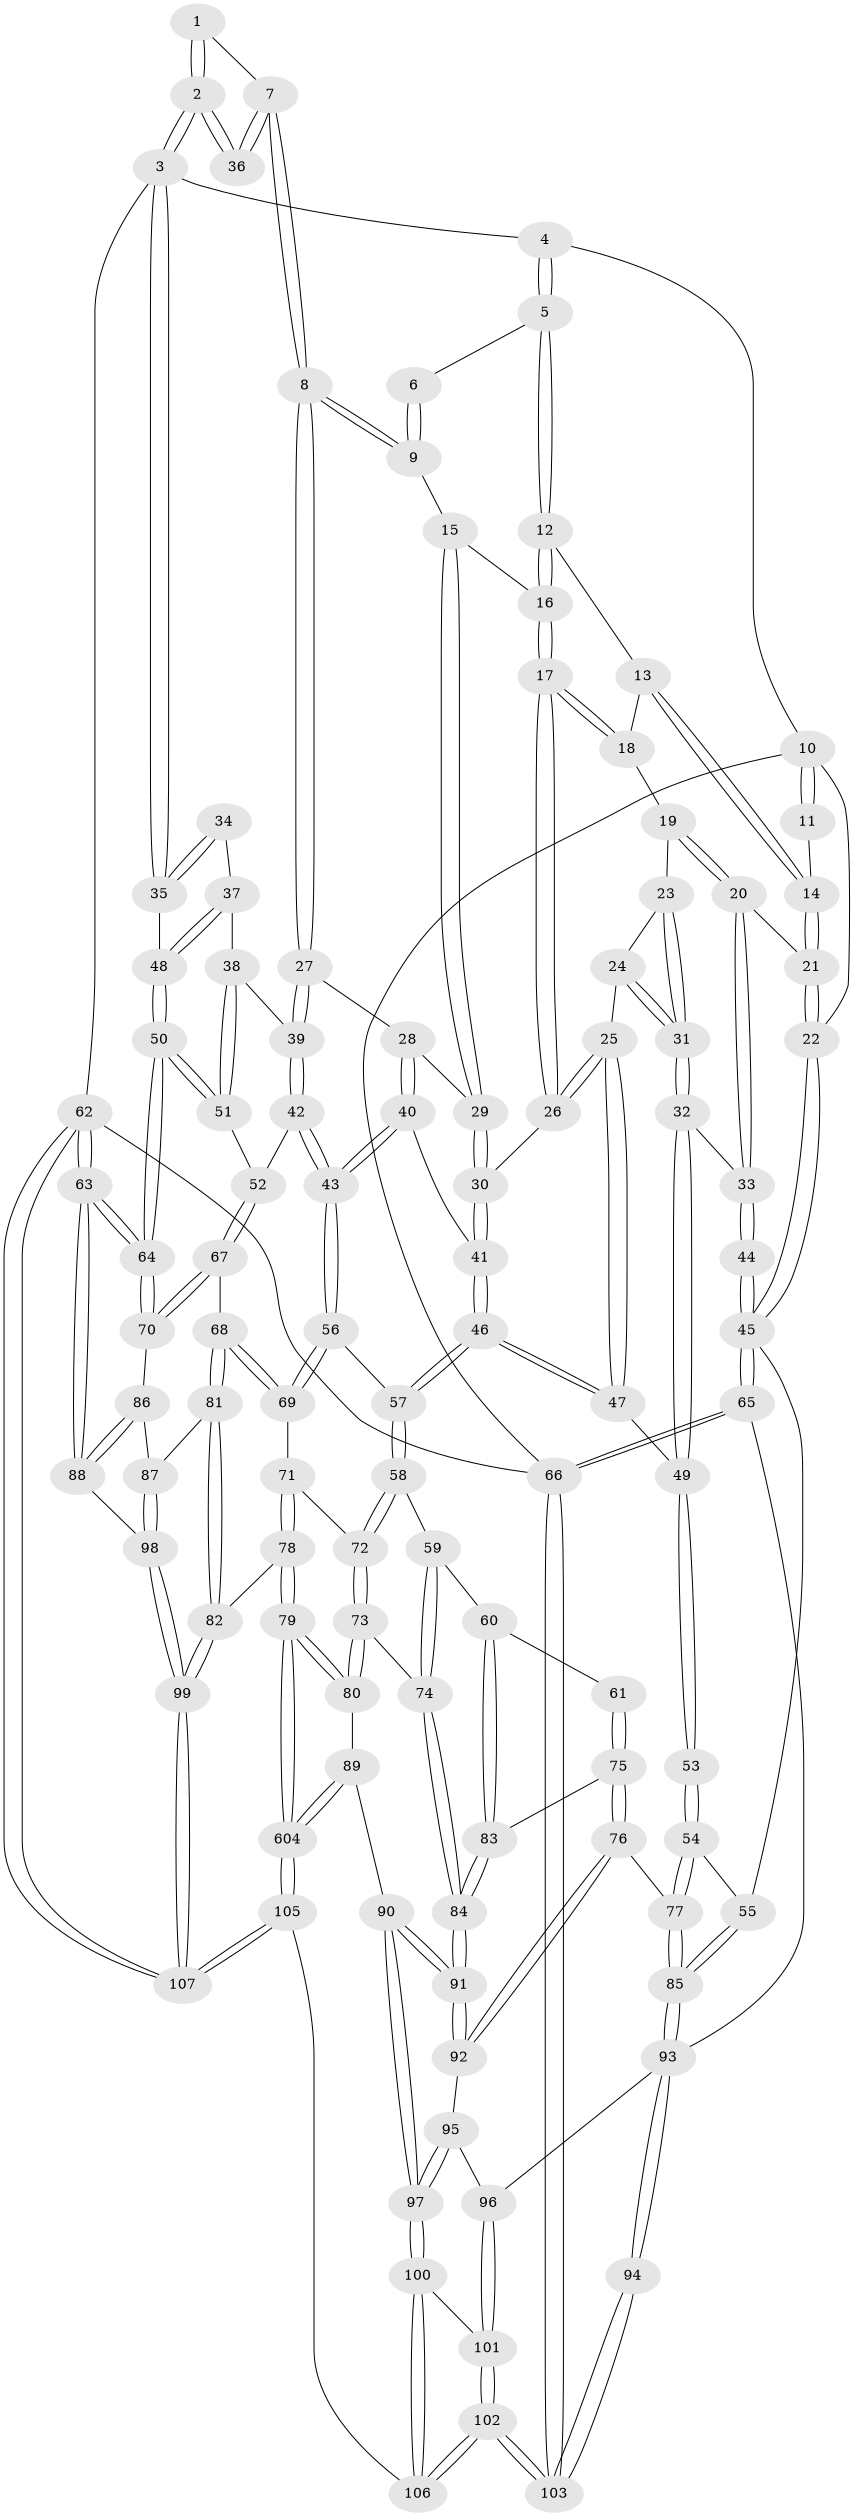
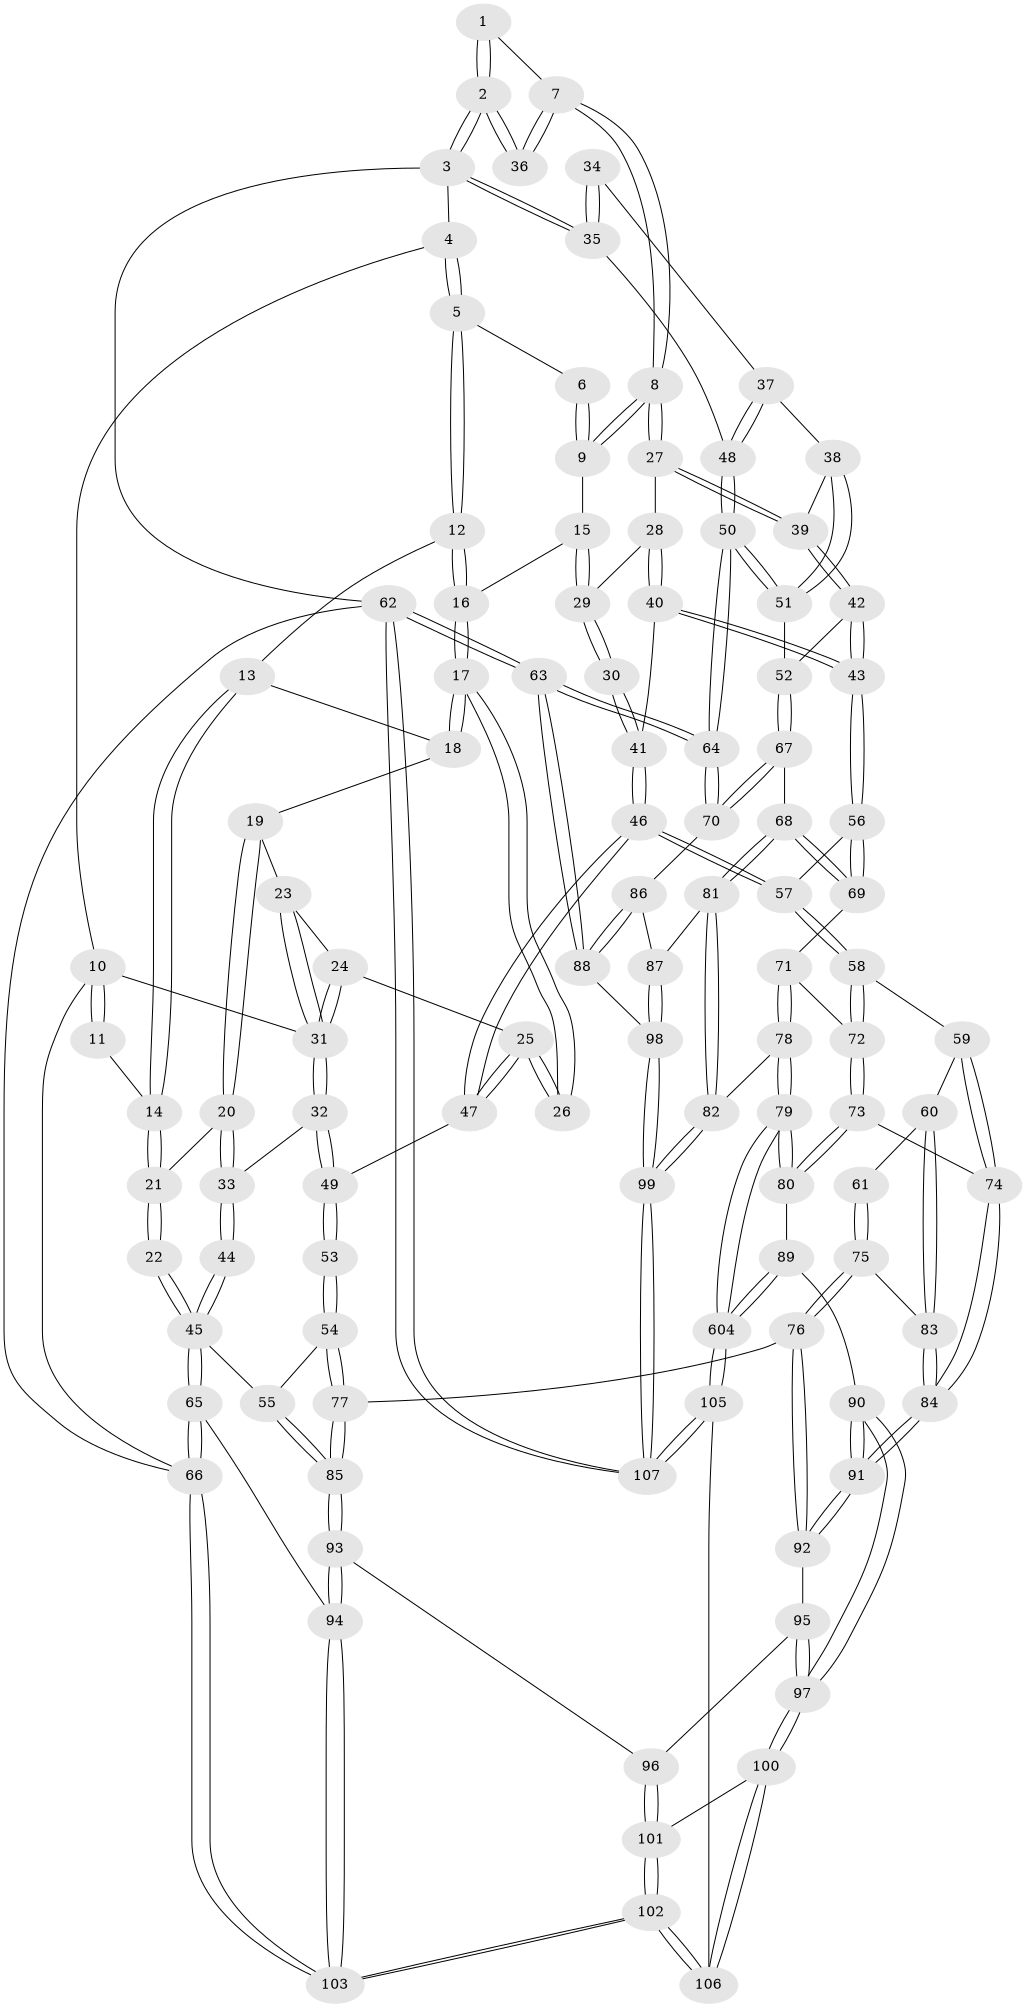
edge "10" -- "22": now "10" -- "31"
edge "26" -- "30": removed
edge "65" -- "93": now "65" -- "94"
